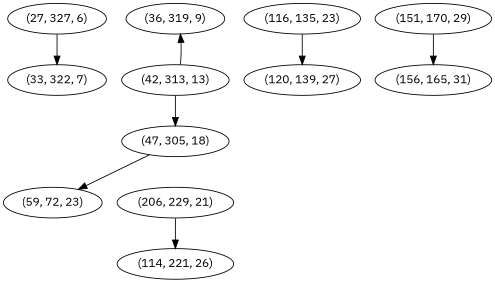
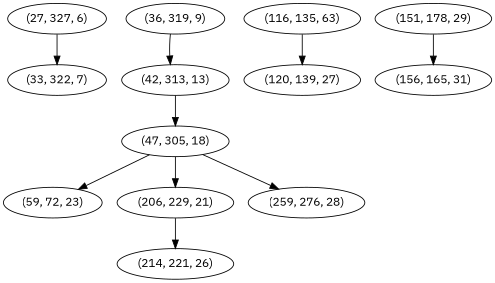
node "(116, 135, 23)": label "(116, 135, 23)" -> "(116, 135, 63)"
node "(151, 170, 29)": label "(151, 170, 29)" -> "(151, 178, 29)"
edge "(42, 313, 13)" -> "(36, 319, 9)": reversed
edge "(47, 305, 18)" -> "(206, 229, 21)": added
node "(259, 276, 28)": added
node "(114, 221, 26)": label "(114, 221, 26)" -> "(214, 221, 26)"
